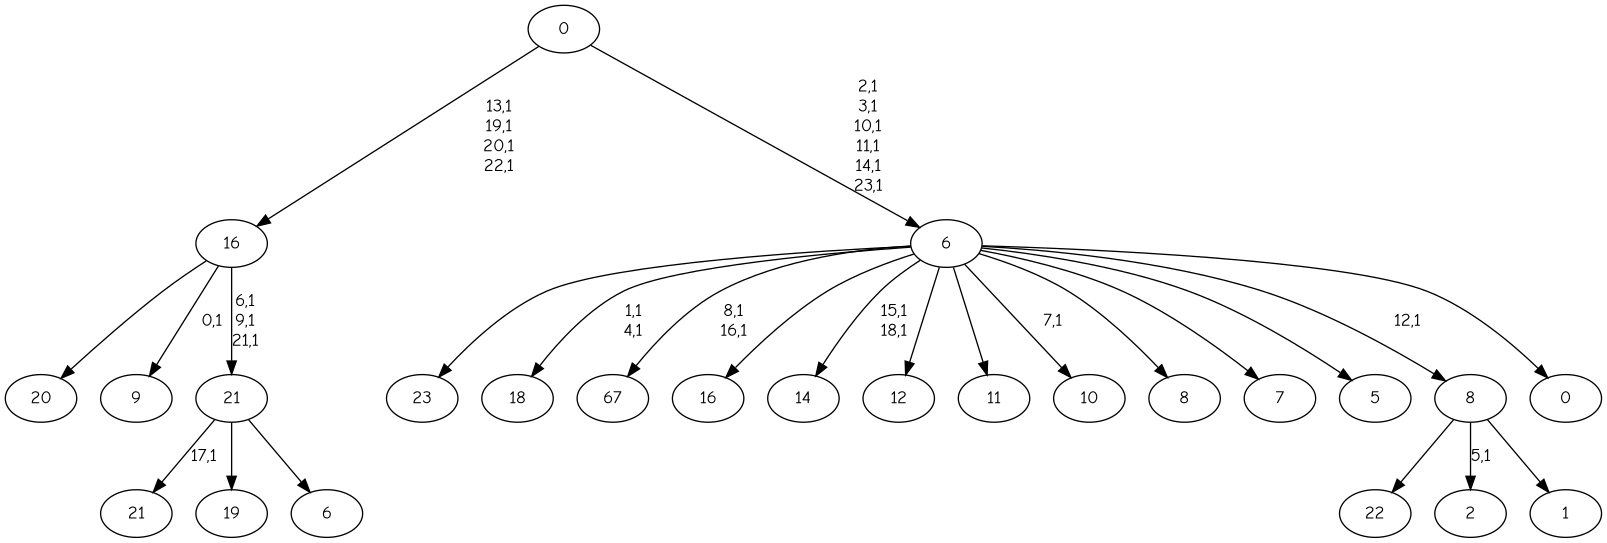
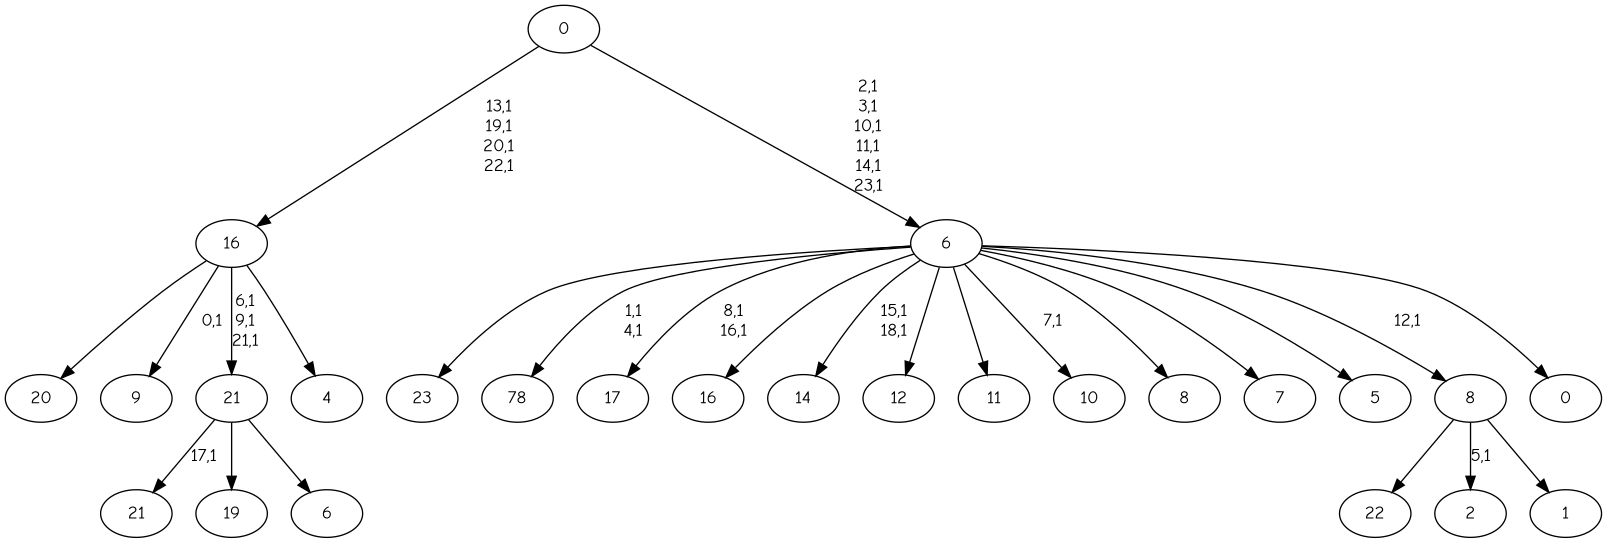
node "4": added
node "18": label "18" -> "78"
node "67": label "67" -> "17"
